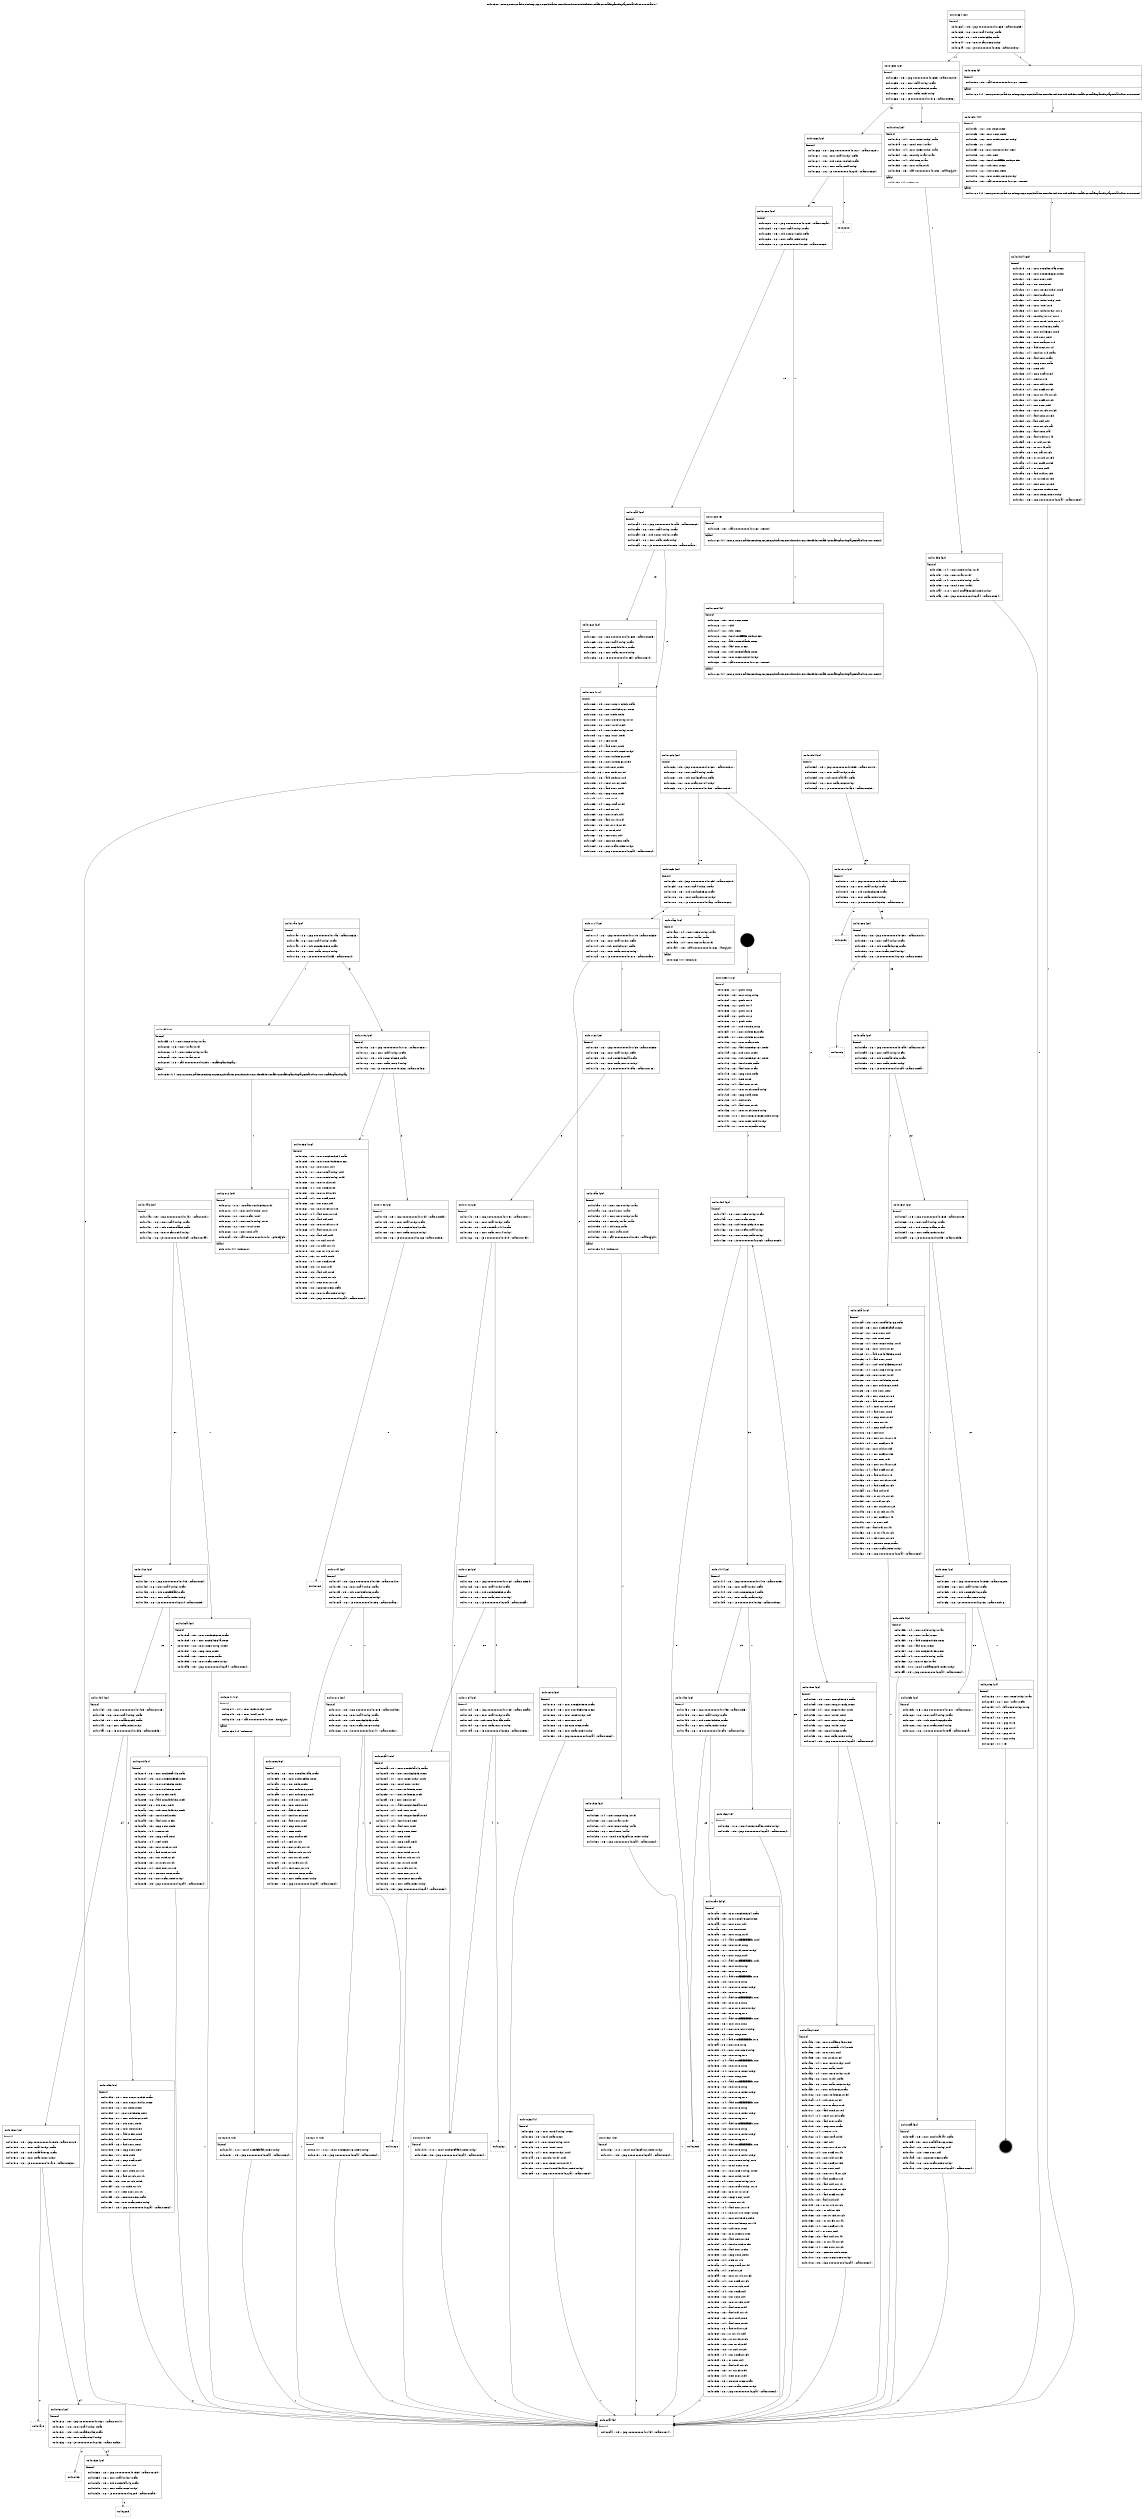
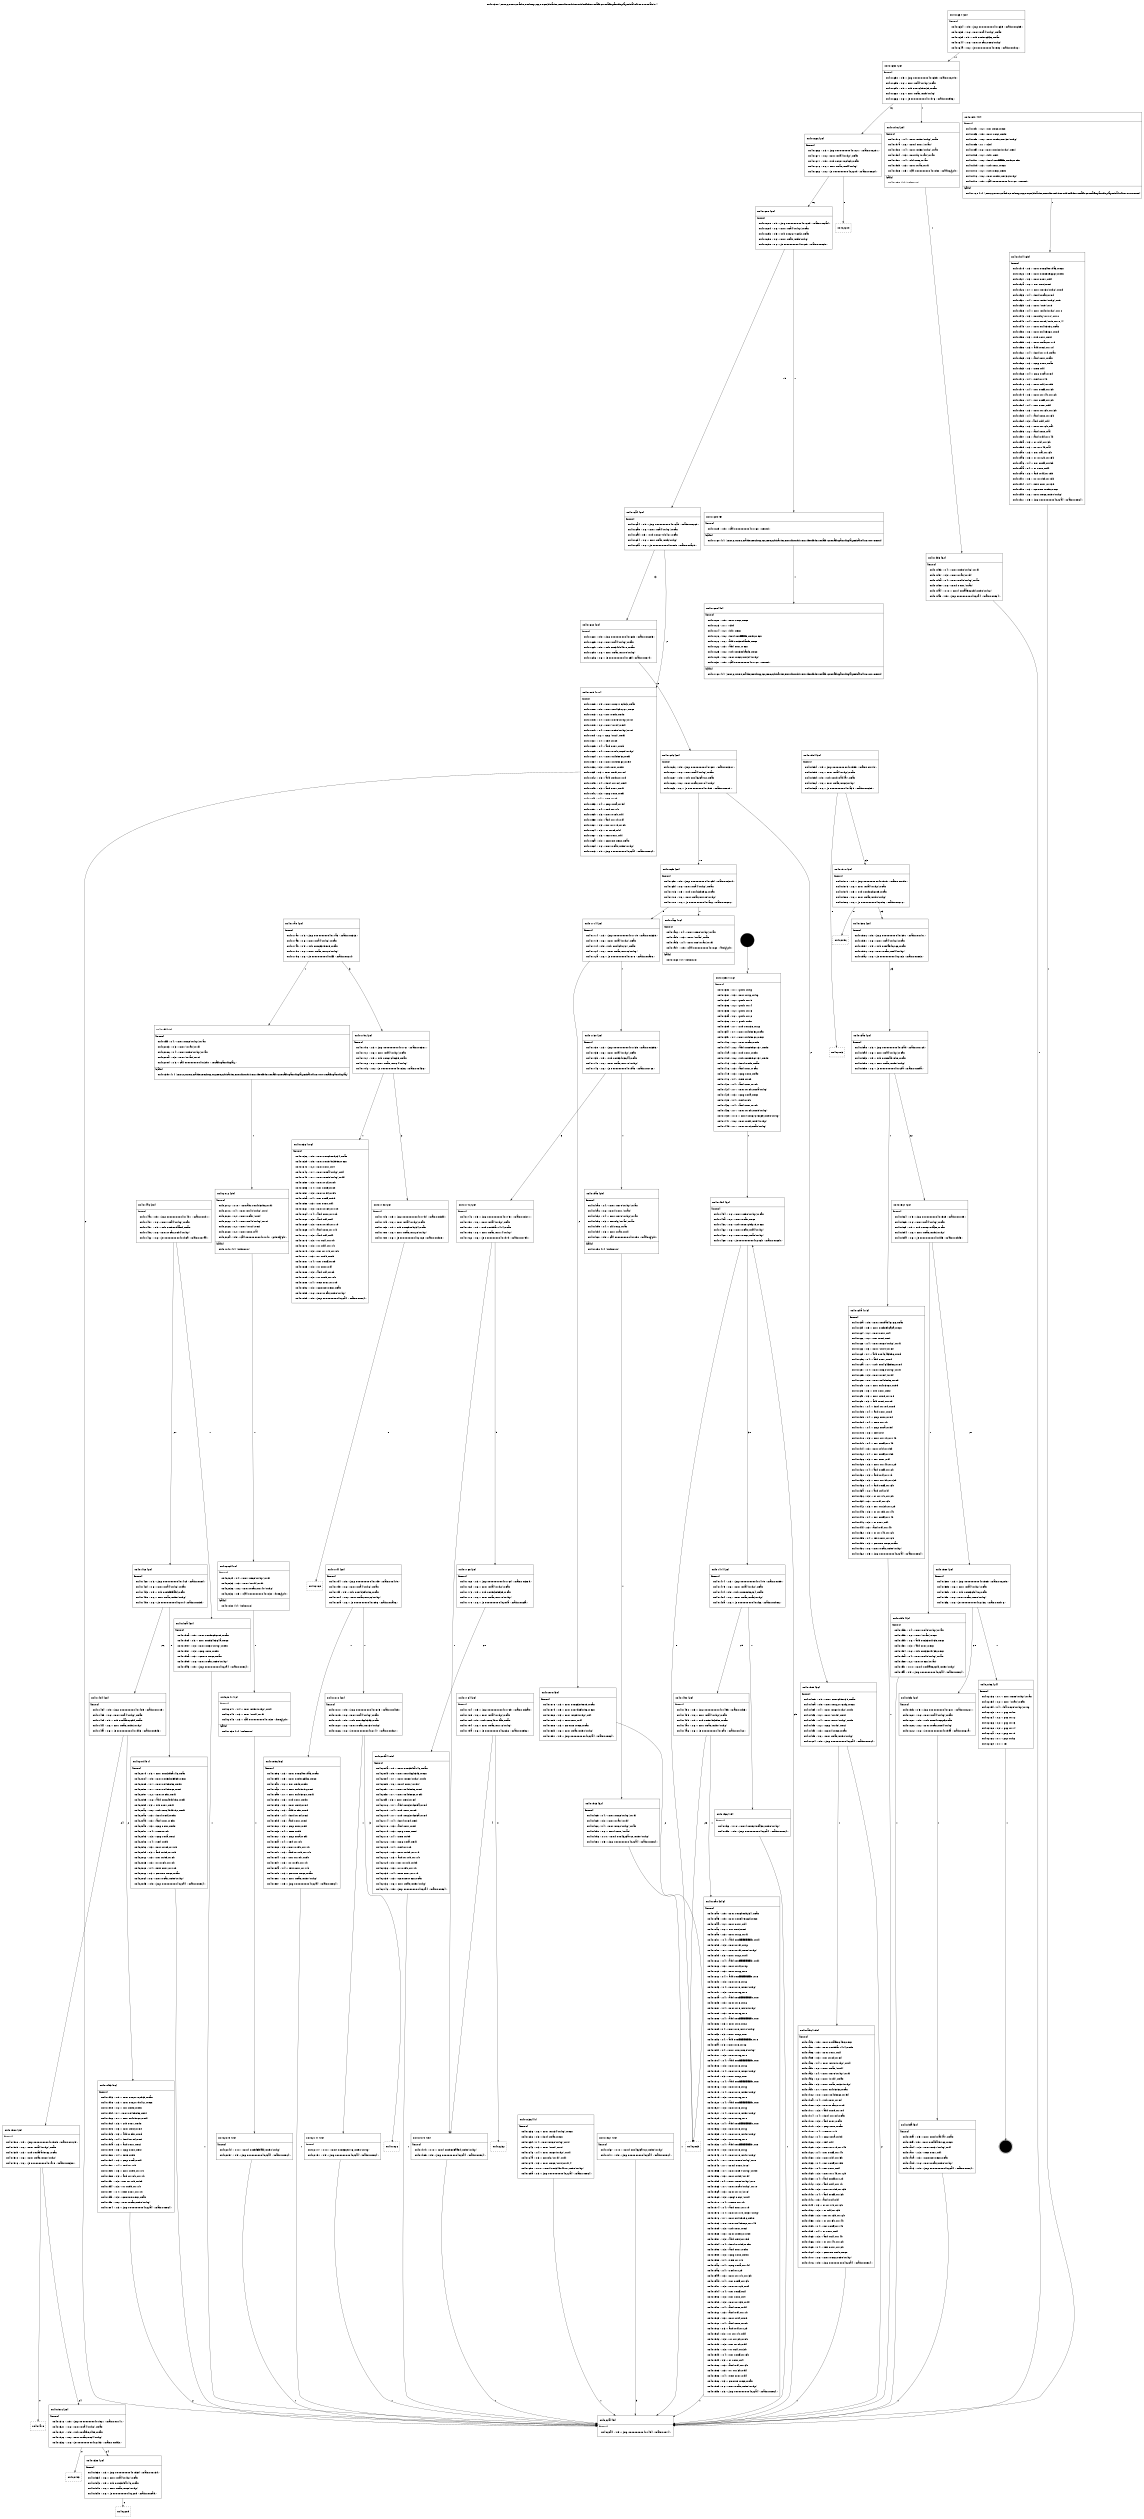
node "0x401eec [5]": removed
edge "0x4016c0 [28]" -> "0x401e09 [111]": now "0x4016c0 [28]" -> "0x4016dc [28]"
edge "0x40158c [28]" -> "0x4021e3": now "0x401554 [28]" -> "0x4021e3"
node "0x40202f [18]": added
edge "0x401768 [28]" -> "0x401784 [28]": removed, label "4"
edge "0x4015fc [28]" -> "0x4019fa [30]": label " 13" -> " 1"
edge "0x401e78 [30]" -> "0x4022a4 [5]": now "0x401e78 [30]" -> "0x40206b"
